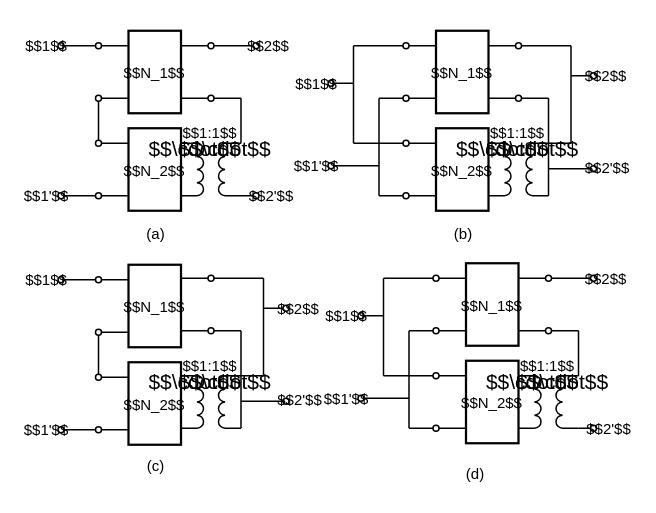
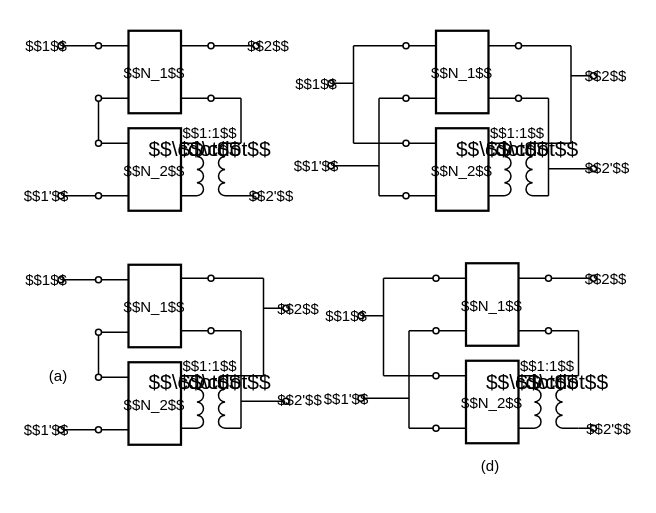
node "(a)": moved (155, 233) -> (57, 376)
node "(b)": removed
node "(c)": removed
node "(d)": moved (474, 473) -> (489, 466)
